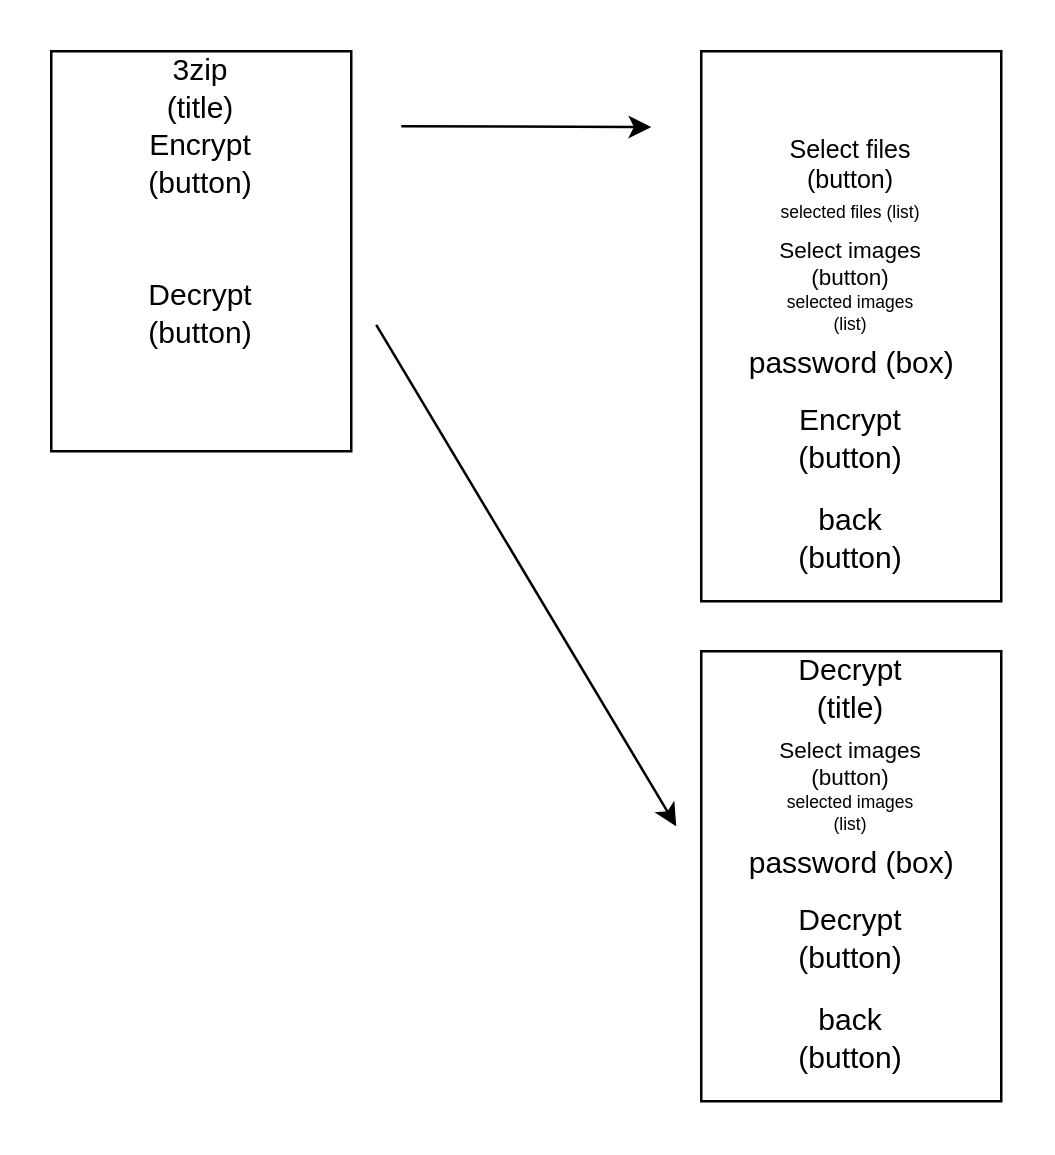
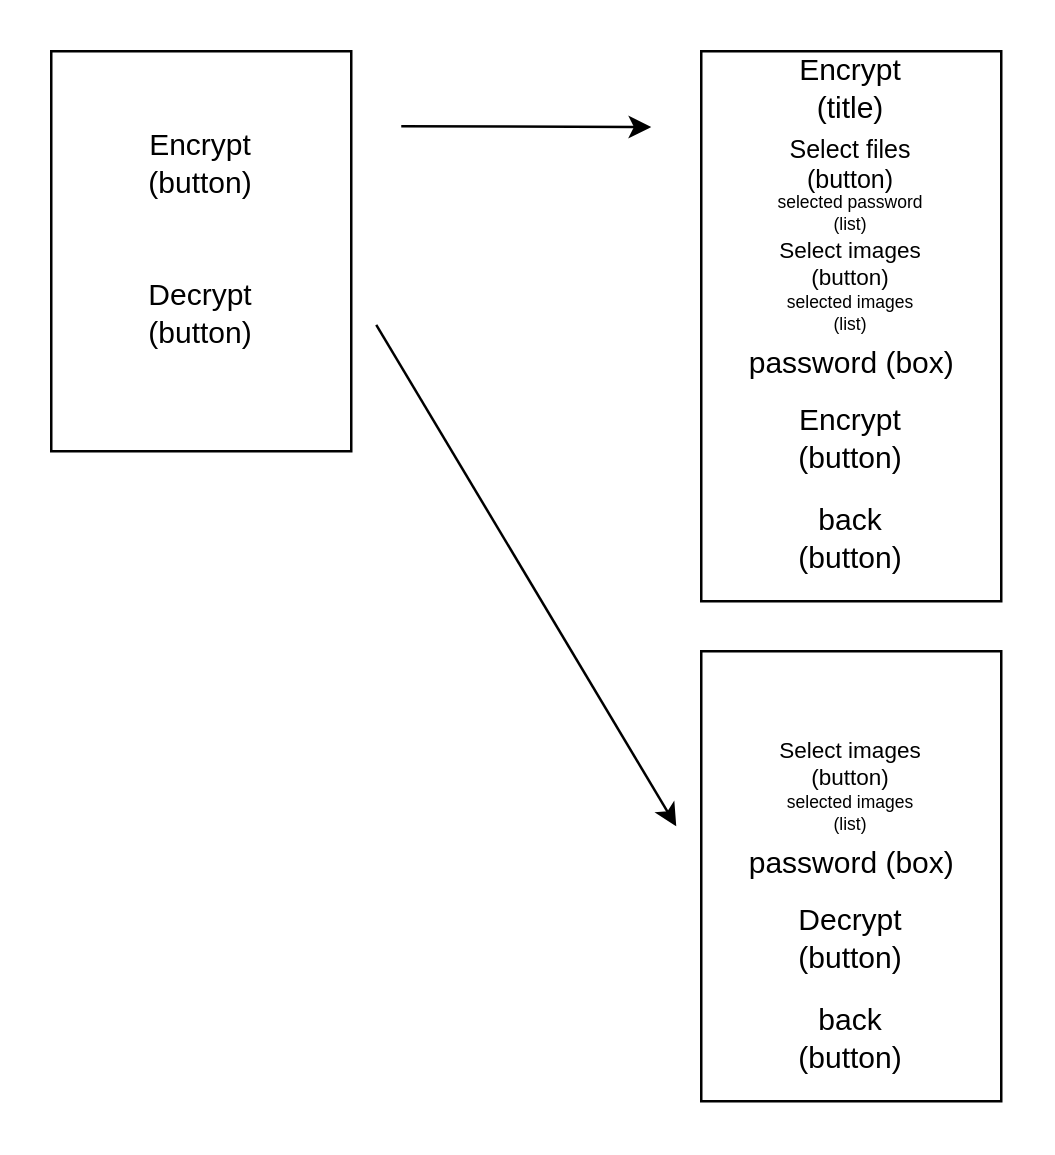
node "3zip (title)": removed
node "Encrypt (title)": added
node "selected files (list)": label "selected files (list)" -> "selected password (list)"
node "Decrypt (title)": removed
